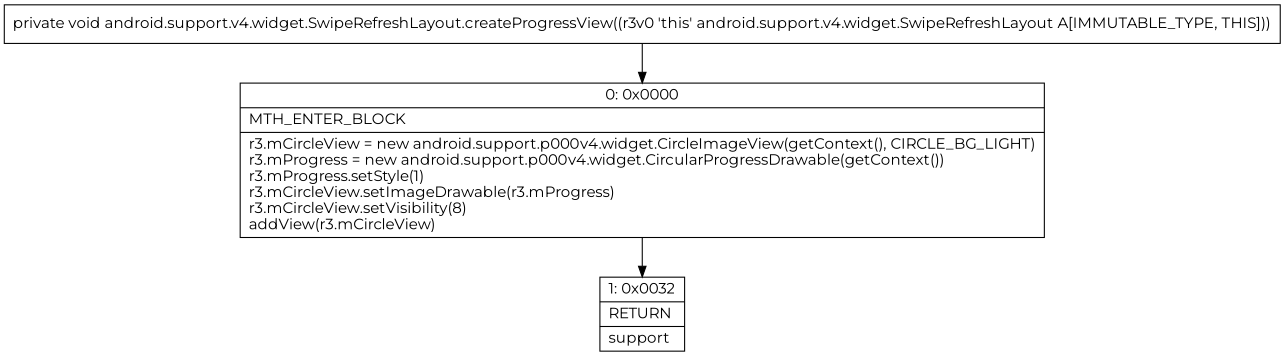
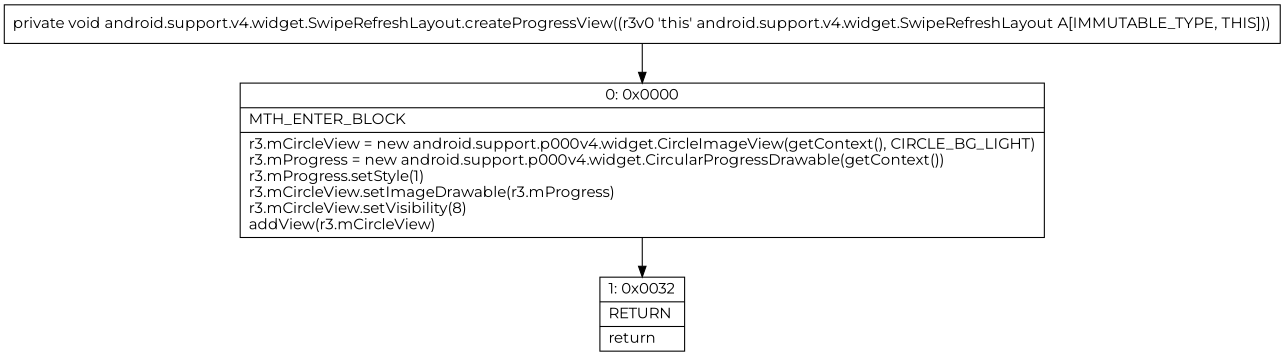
node "1: 0x0032": text "support" -> "return"
